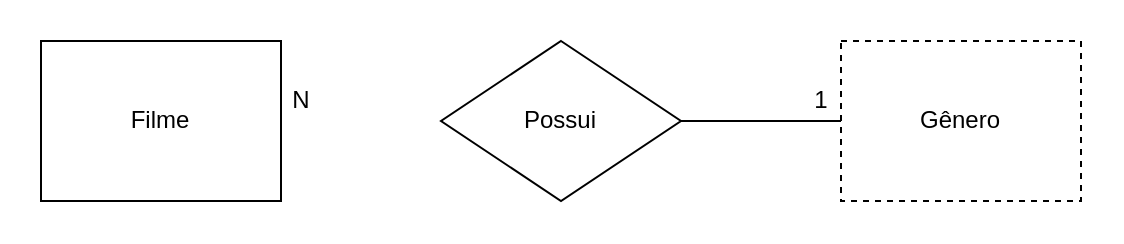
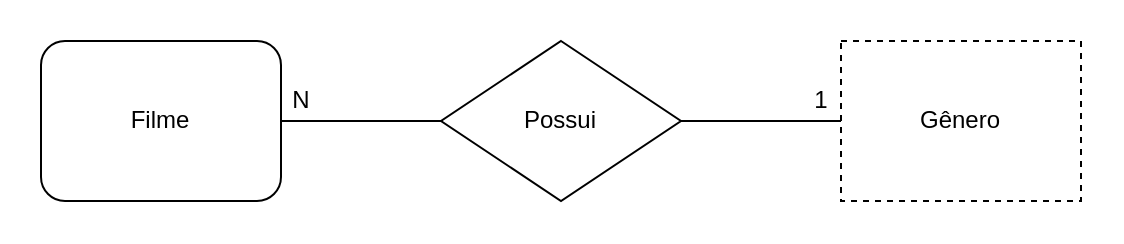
node "Filme": shape rectangle -> rounded rectangle
edge "Filme" -- "Possui": added
